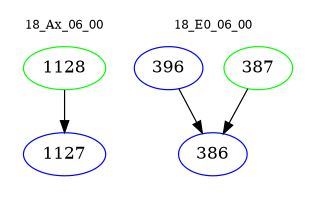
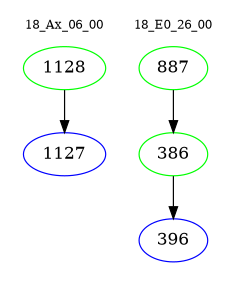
cluster "18_E0_06_00": label "18_E0_06_00" -> "18_E0_26_00"
node "387": label "387" -> "887"
edge "396" -> "386": reversed
node "386": color blue -> green
